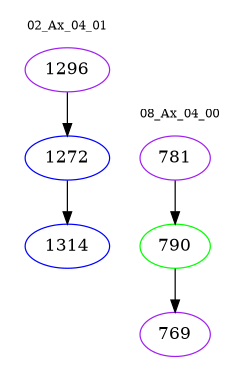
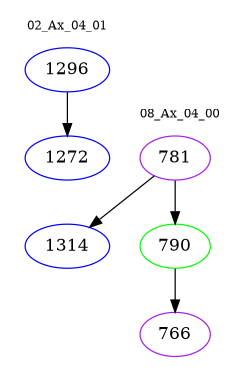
node "1296": color purple -> blue
edge "1272" -> "1314": now "781" -> "1314"
node "769": label "769" -> "766"
